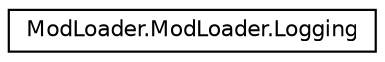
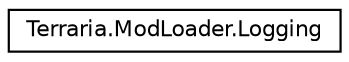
node "ModLoader.ModLoader.Logging": label "ModLoader.ModLoader.Logging" -> "Terraria.ModLoader.Logging"
